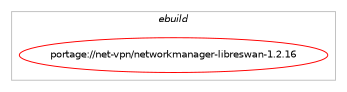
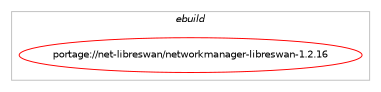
node "portage://net-vpn/networkmanager-libreswan-1.2.16": label "portage://net-vpn/networkmanager-libreswan-1.2.16" -> "portage://net-libreswan/networkmanager-libreswan-1.2.16"
